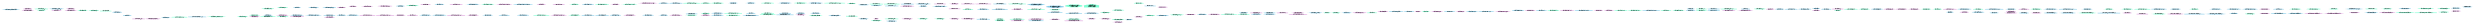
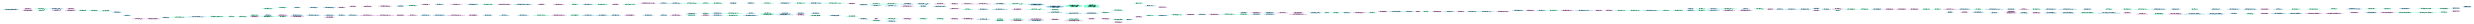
node "(<operator>.logicalNot,!v15)": fillcolor aquamarine -> plum
node "(<operator>.and,v19 & 0xC)": added
